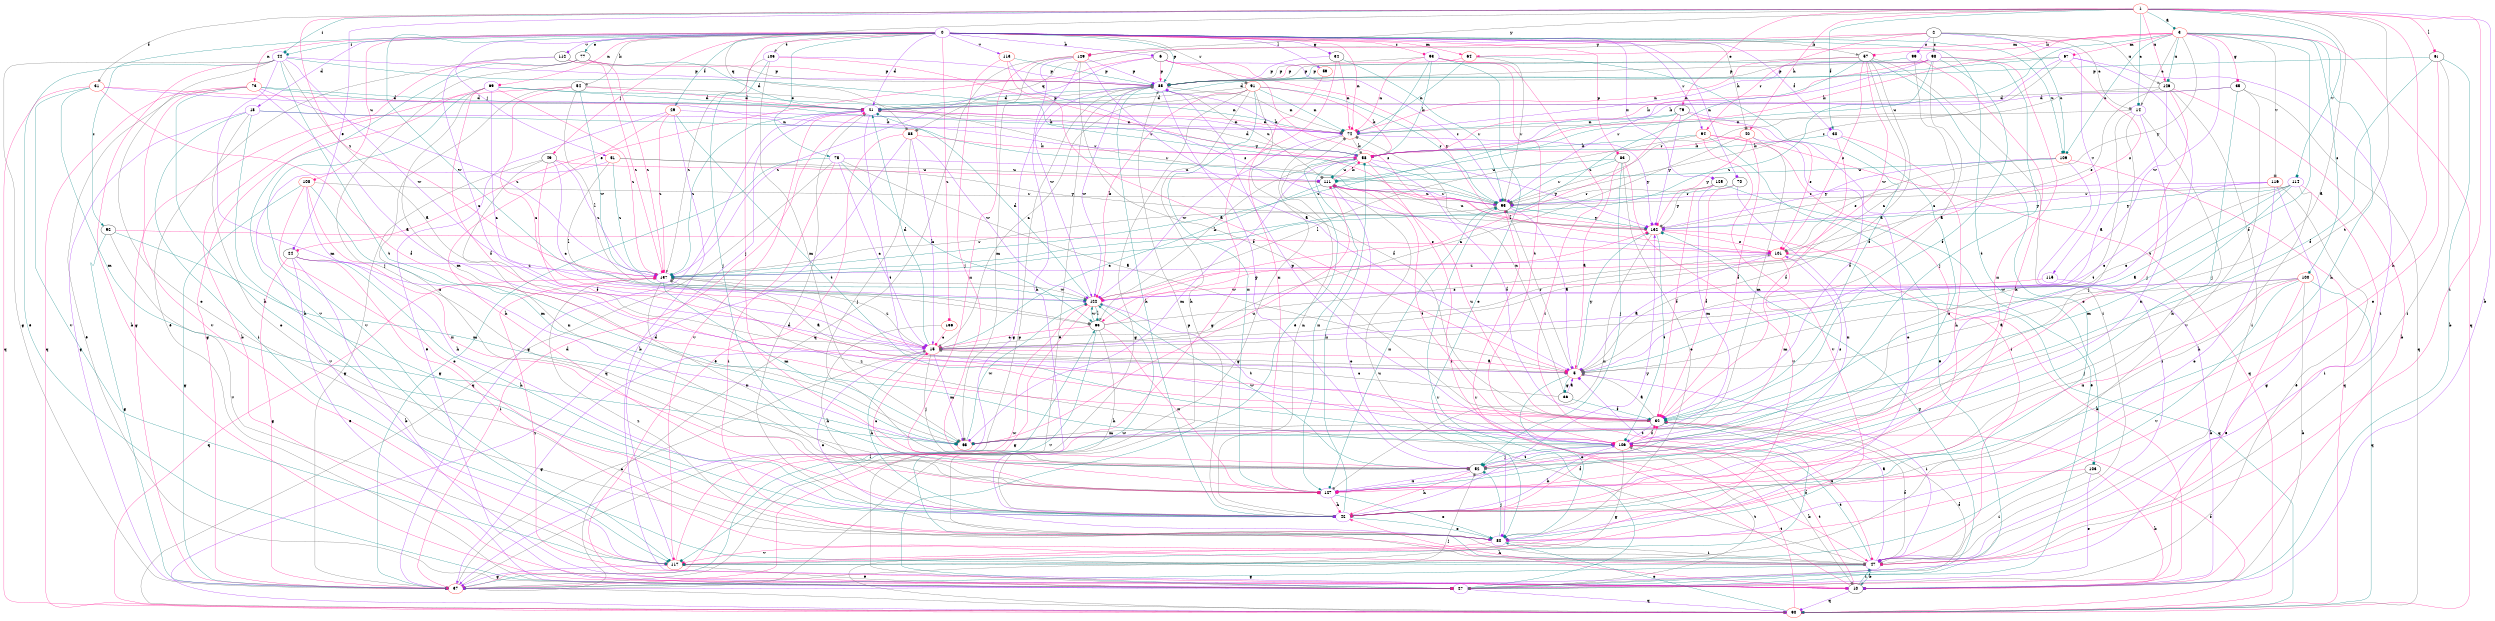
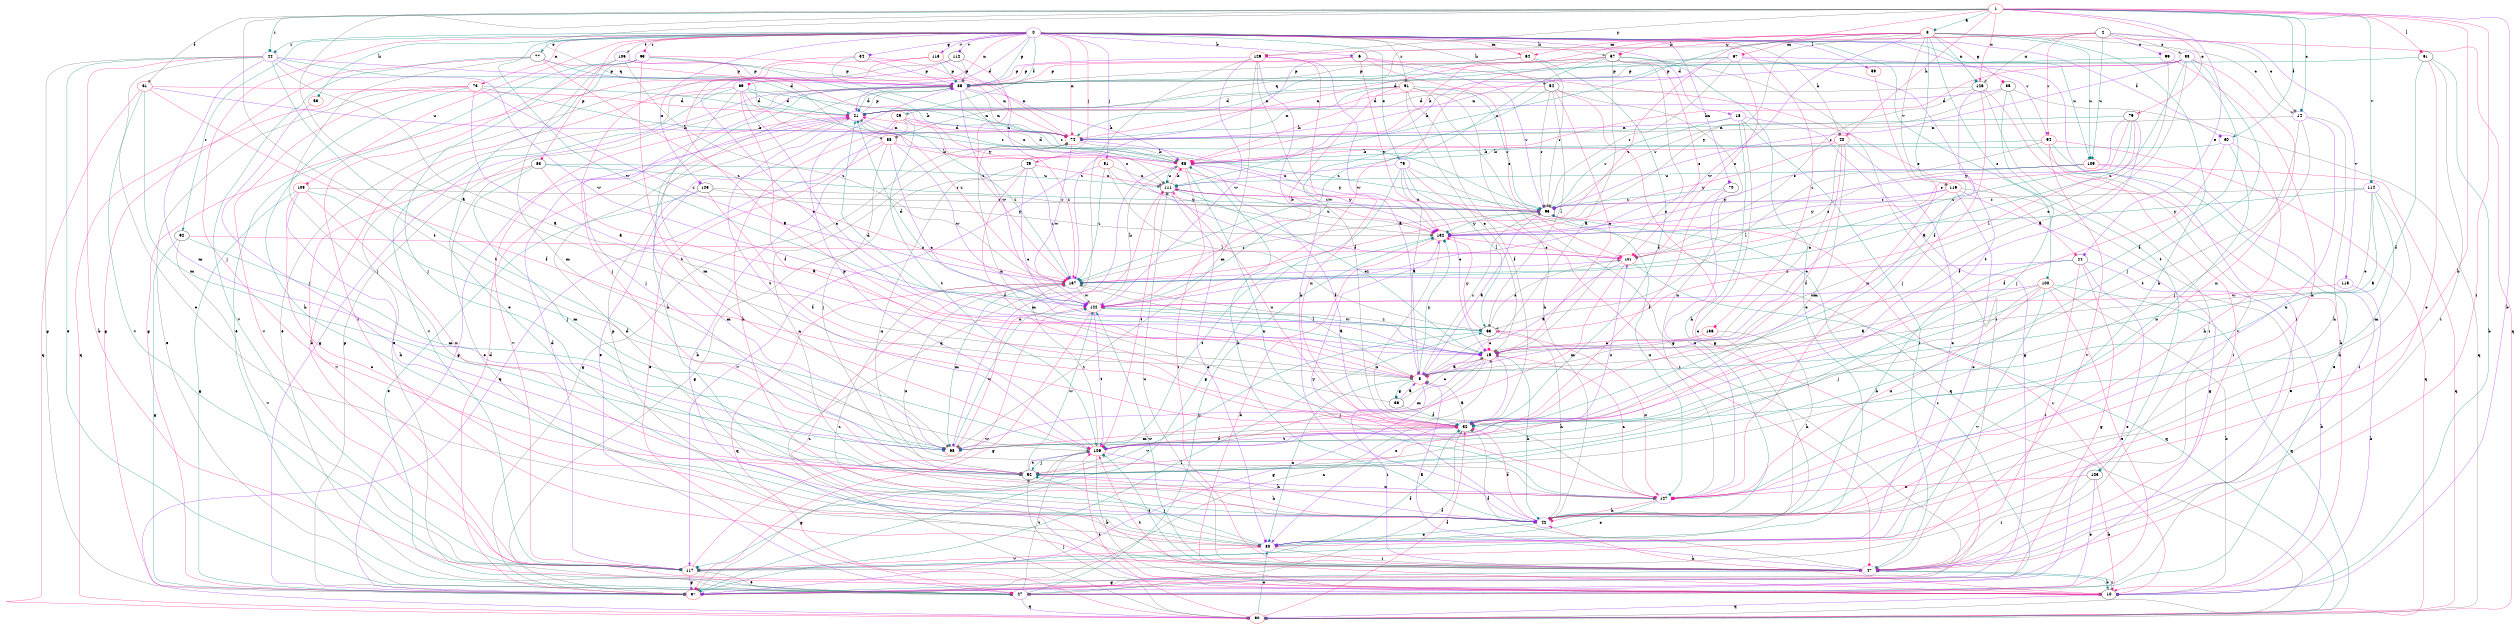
node "53": added
edge "91" -> "127": removed, label "x"
edge "114" -> "47": removed, label "i"
edge "90" -> "106": arrowhead box -> normal
